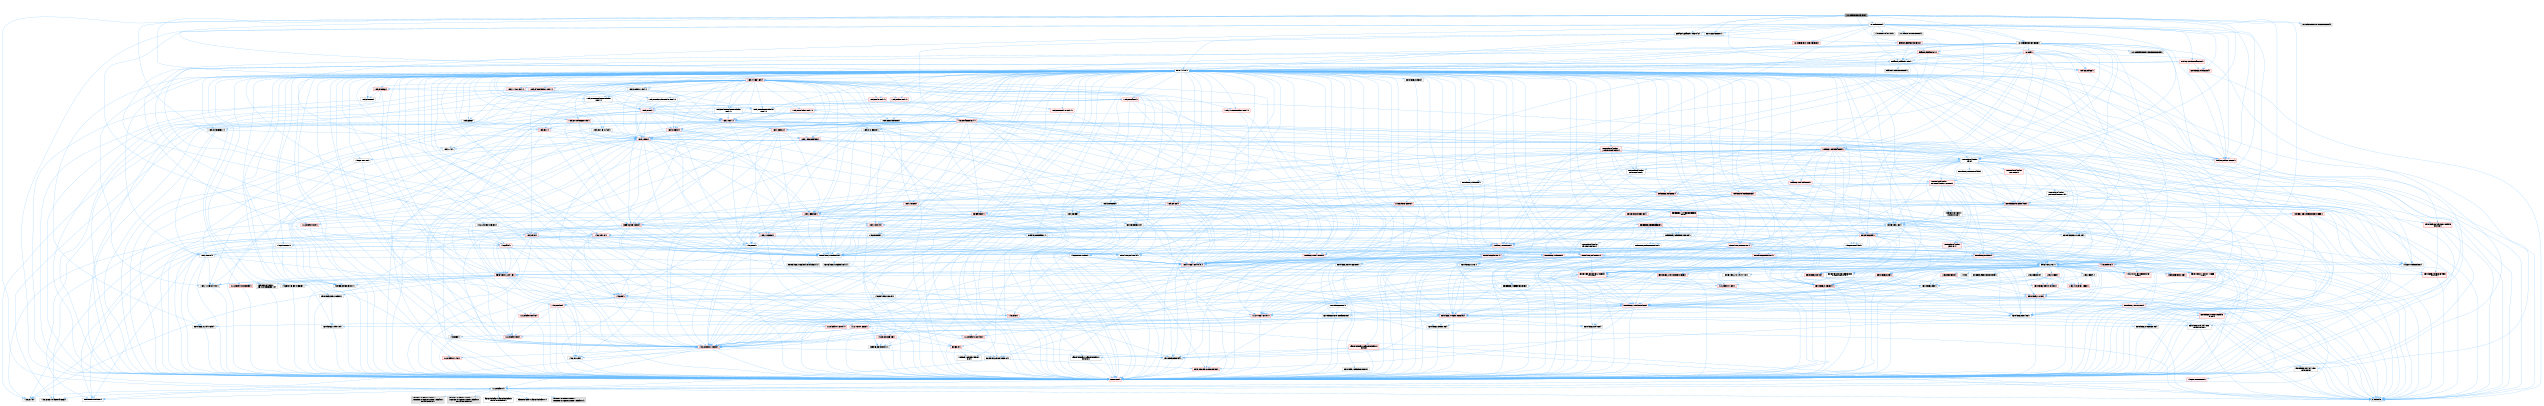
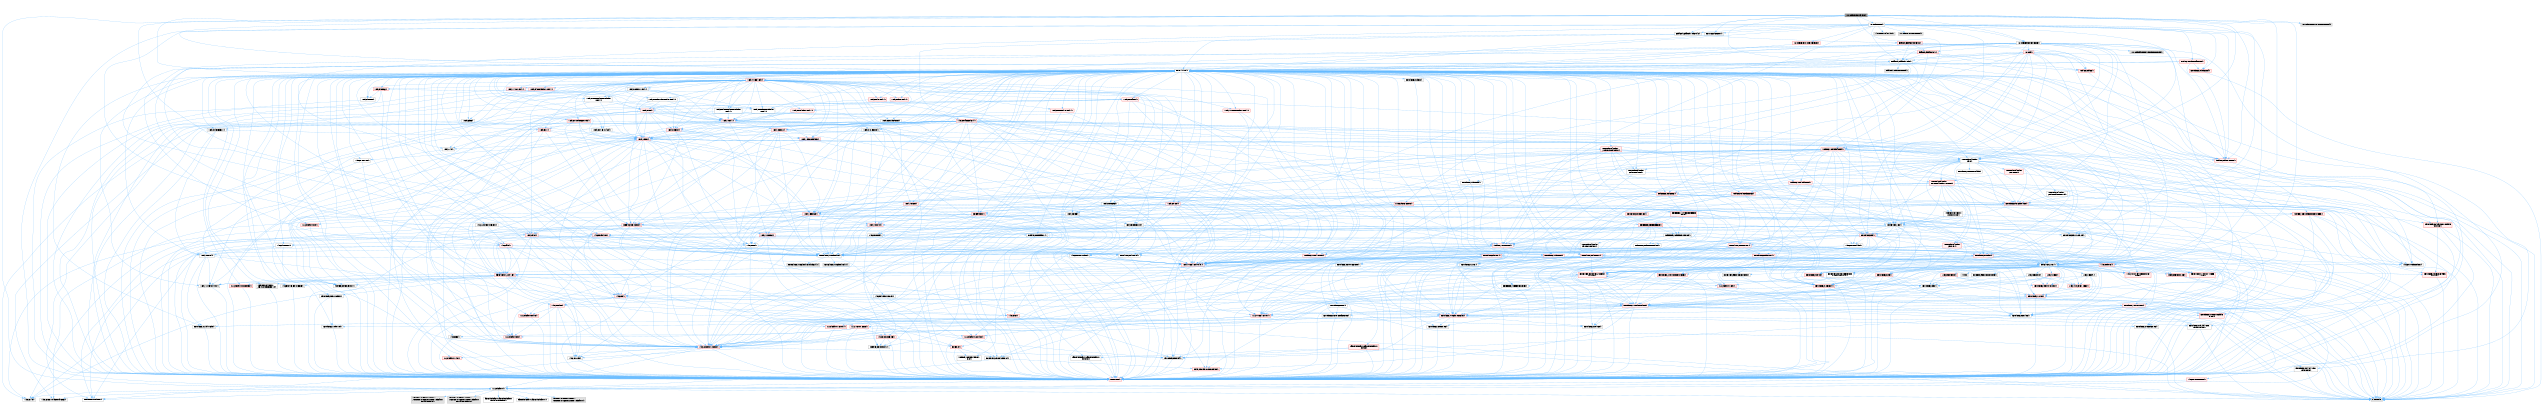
node "Misc/Interval.h": label "Misc/Interval.h" -> "Misc/DateTime.h"
node "Containers/AllowShrinking.h": label "Containers/AllowShrinking.h" -> "Containers/GetTypeHashable.h"
node "Templates/IntegralConstant.h": removed
